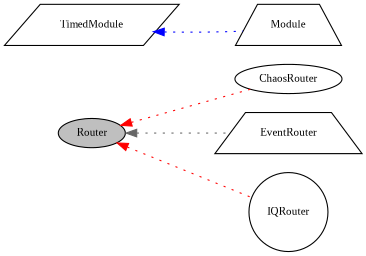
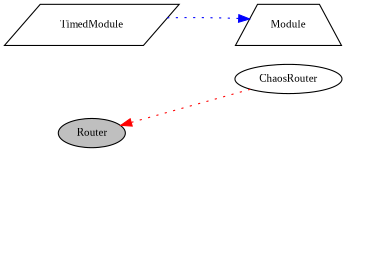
edge "Module" -> "TimedModule": reversed
node "EventRouter": removed
node "IQRouter": removed
